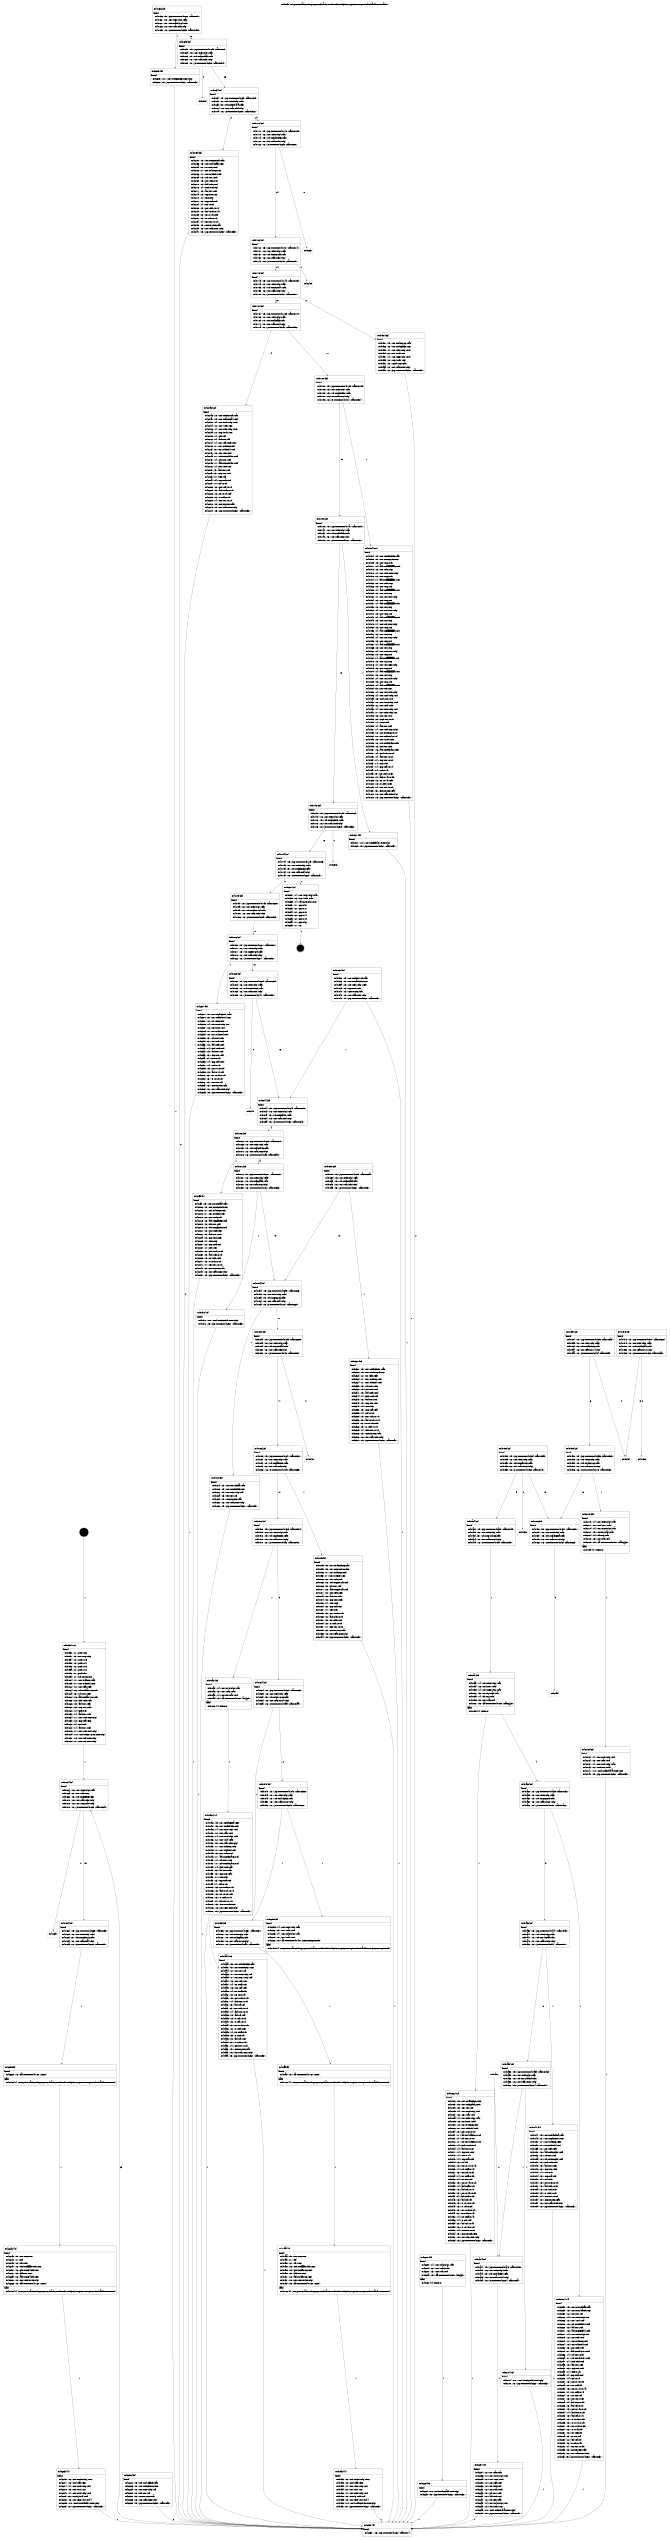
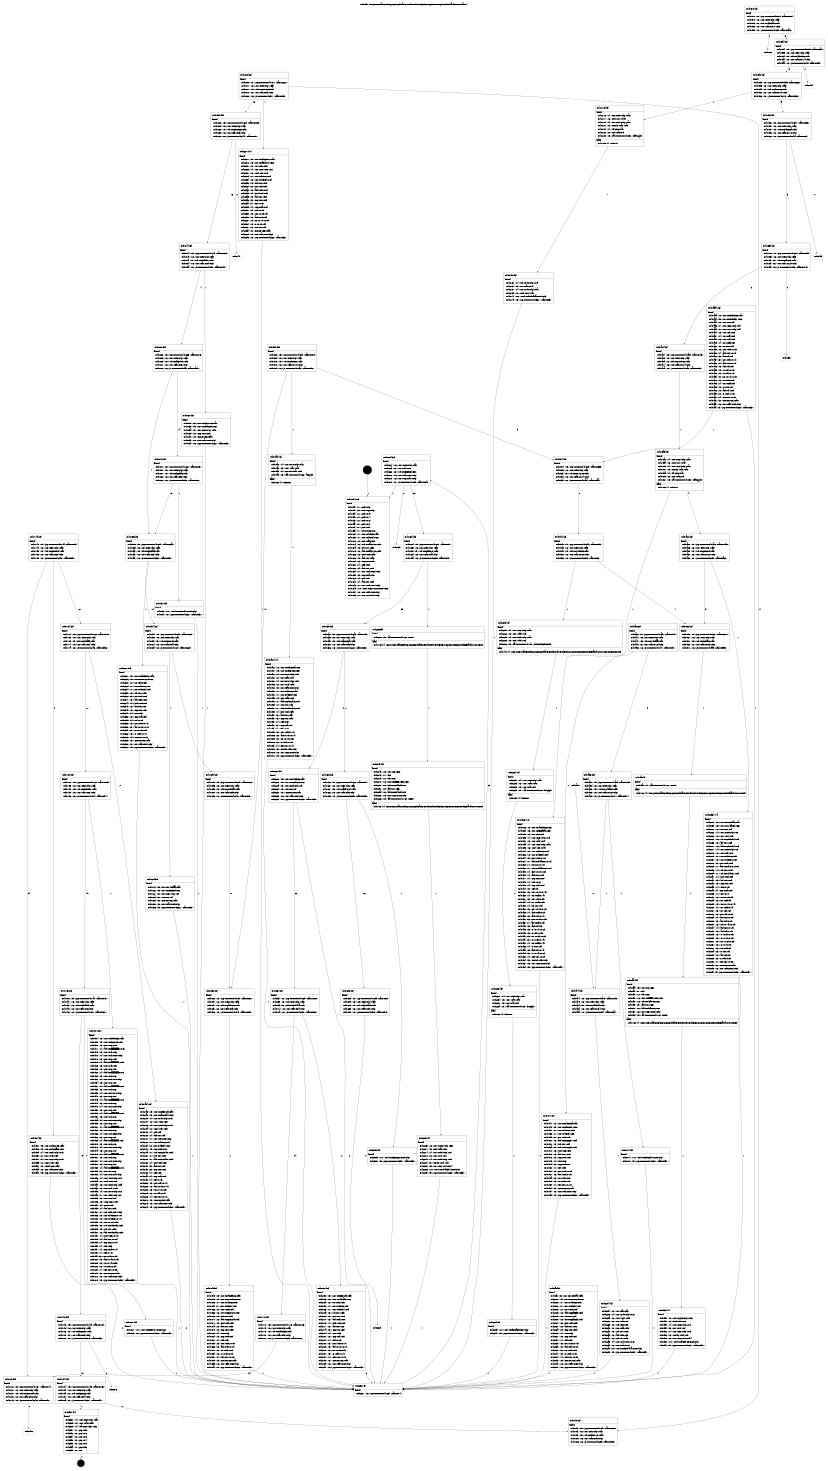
edge "0x4016d8 [28]" -> "0x4016f4 [28]": now "0x402220 [30]" -> "0x4016f4 [28]"
node "0x4023fc": removed
edge "0x40172c [28]" -> "0x401748 [28]": reversed
node "0x4016a0 [28]": added
node "0x4022d1 [15]": added
edge "0x4017f0 [28]" -> "0x40180c [28]": reversed
edge "0x401e30 [30]" -> "0x401844 [28]": reversed
edge "0x401860 [28]" -> "0x401ffb [91]": now "0x401860 [28]" -> "0x401898 [28]"
edge "0x40187c [28]" -> "0x4018b4 [28]": now "0x40187c [28]" -> "0x401898 [28]"
edge "0x401978 [28]" -> "0x40248f": now "0x401978 [28]" -> "0x401994 [28]"
node "0x4024cc": removed
edge "0x4018ec [28]" -> "0x401908 [28]": reversed
edge "0x4019e8 [28]" -> "0x4019cc [28]": reversed
edge "0x4015f0 [116]" -> "0x401664 [32]": reversed
edge "0x401924 [28]" -> "0x401a9a [106]": reversed
edge "0x401a20 [28]" -> "0x401a3c [28]": now "0x401a20 [28]" -> "0x40195c [28]"
